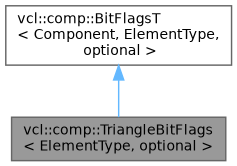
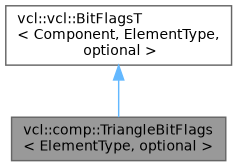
node "vcl::comp::BitFlagsT < Component, ElementType, optional >": label "vcl::comp::BitFlagsT < Component, ElementType, optional >" -> "vcl::vcl::BitFlagsT < Component, ElementType, optional >"
